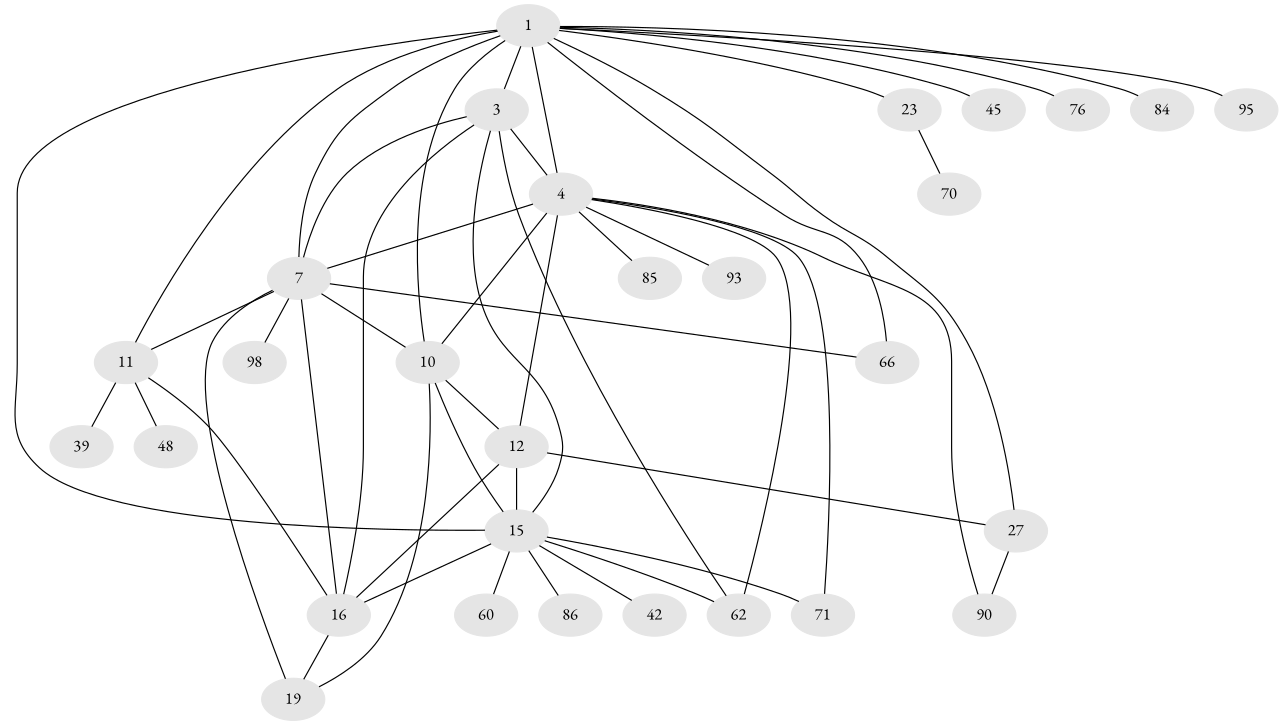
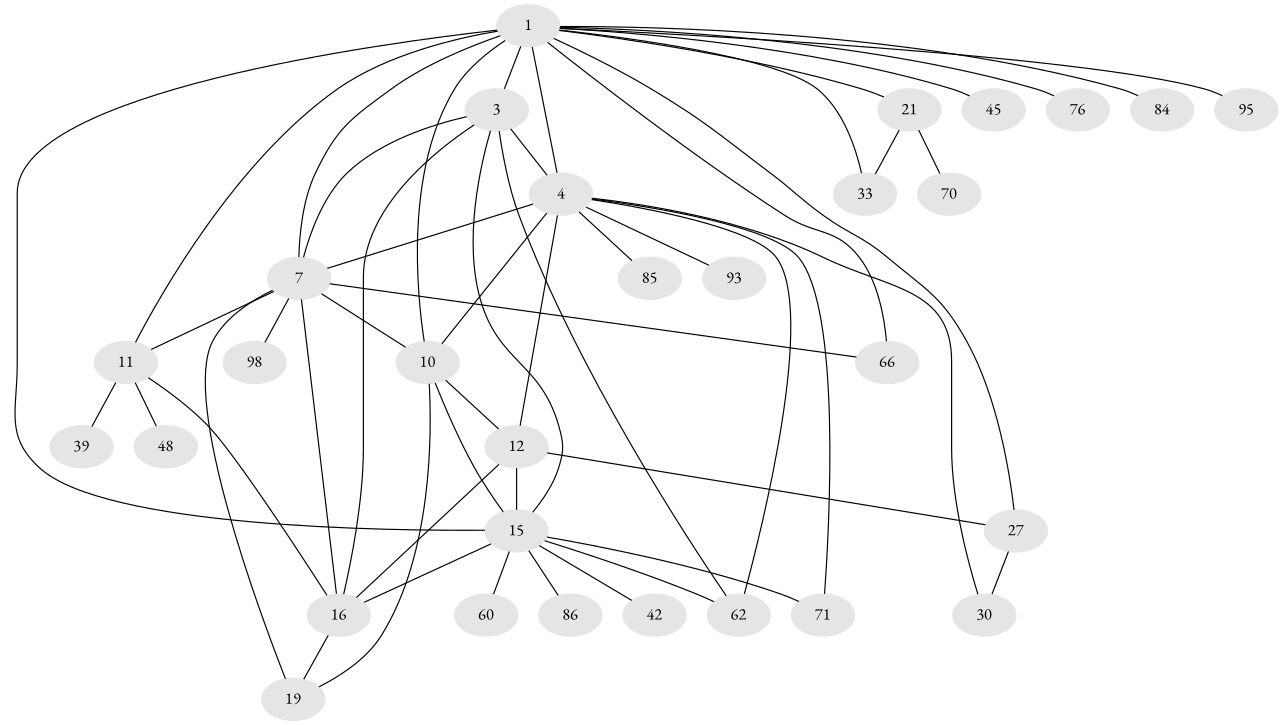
node "23": label "23" -> "21"
node "33": added
node "90": label "90" -> "30"
